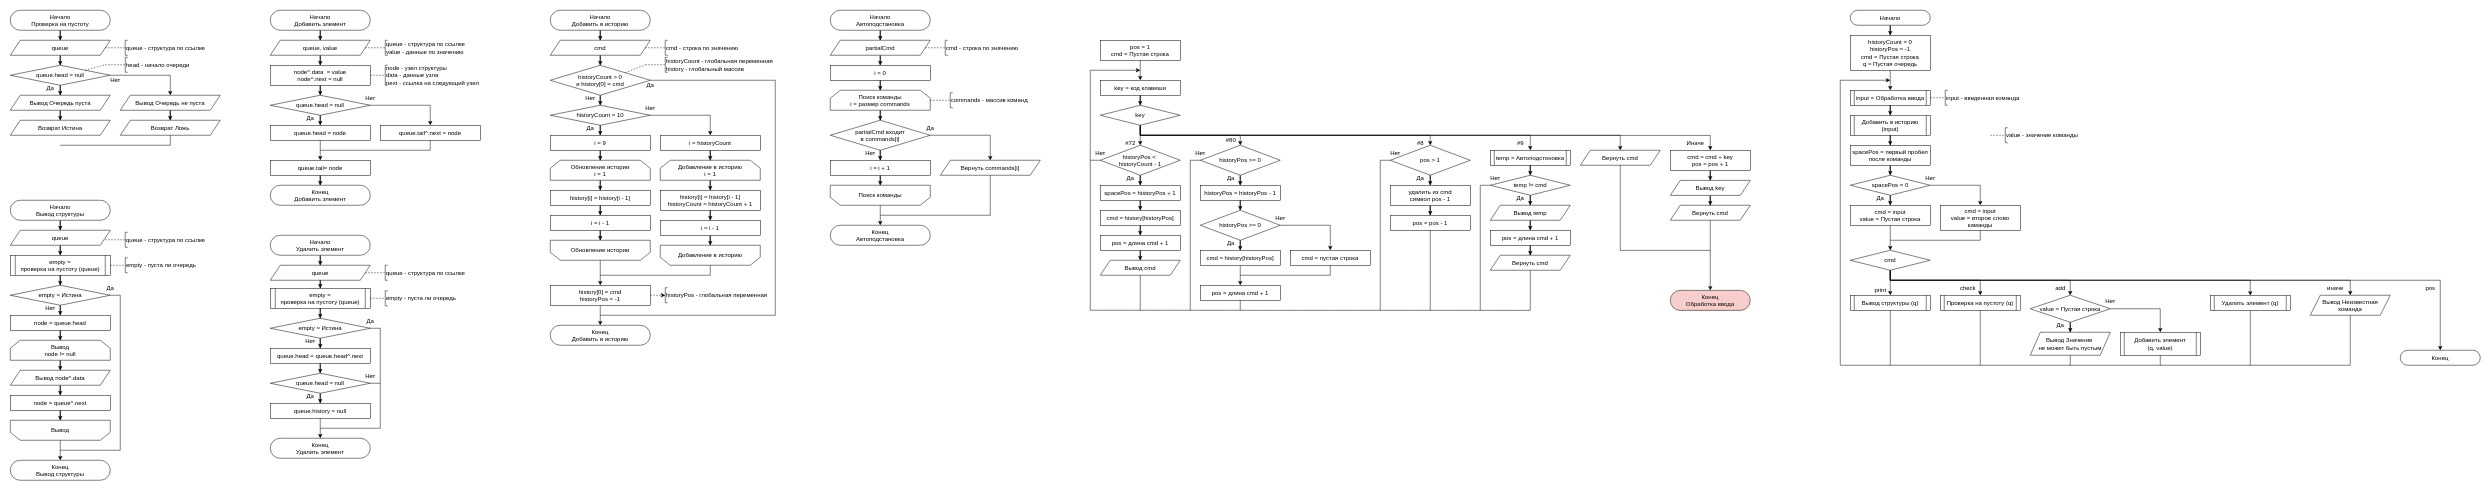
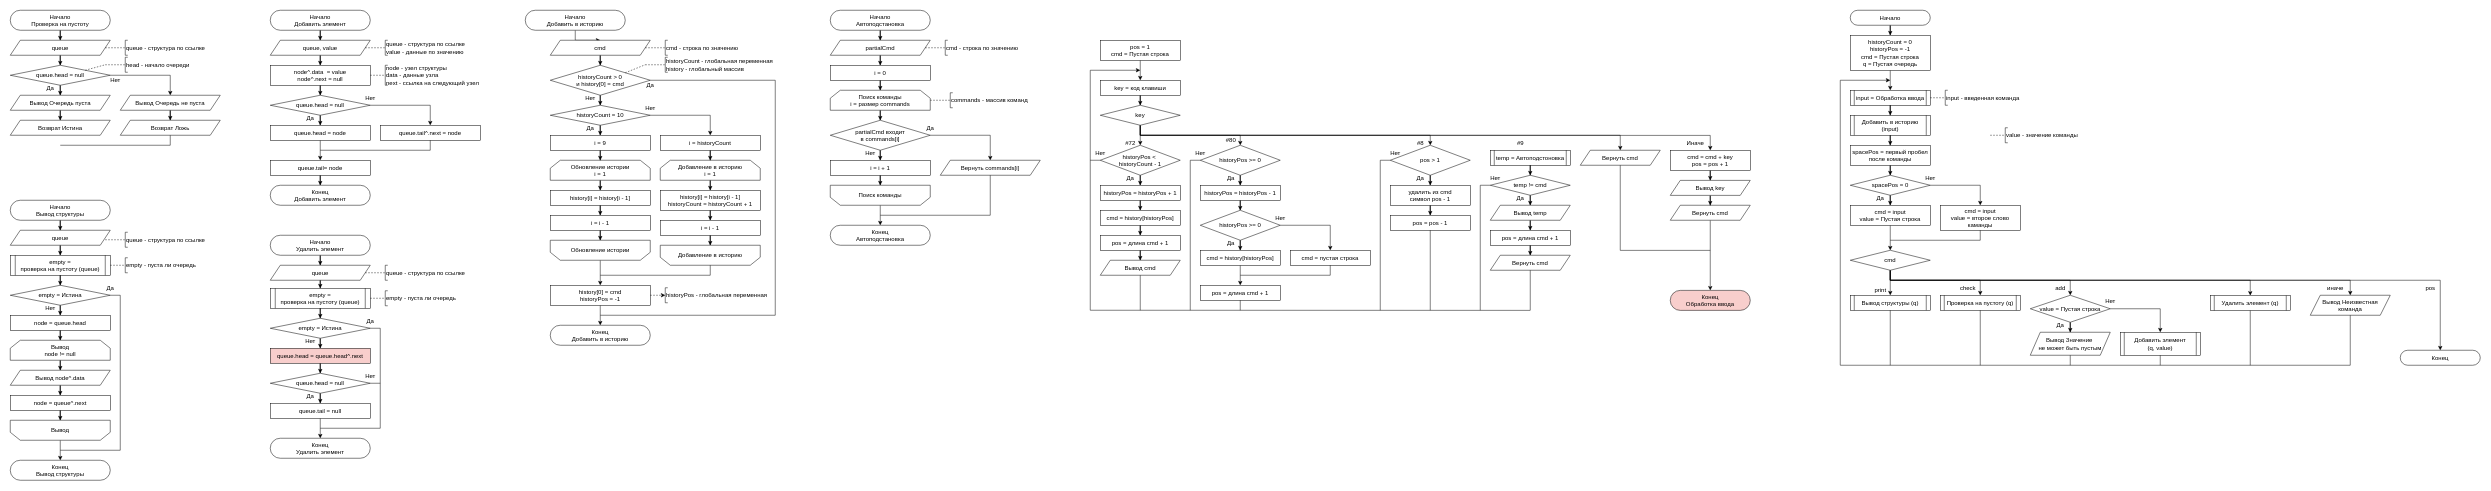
node "Начало Добавить в историю": moved (600, 20) -> (575, 20)
edge "key" -> "temp = Автоподстоновка": removed
node "spacePos = historyPos + 1": label "spacePos = historyPos + 1" -> "historyPos = historyPos + 1"
node "queue.head = queue.head^.next": fillcolor #ffffff -> #f8cecc
node "queue.history = null": label "queue.history = null" -> "queue.tail = null"
